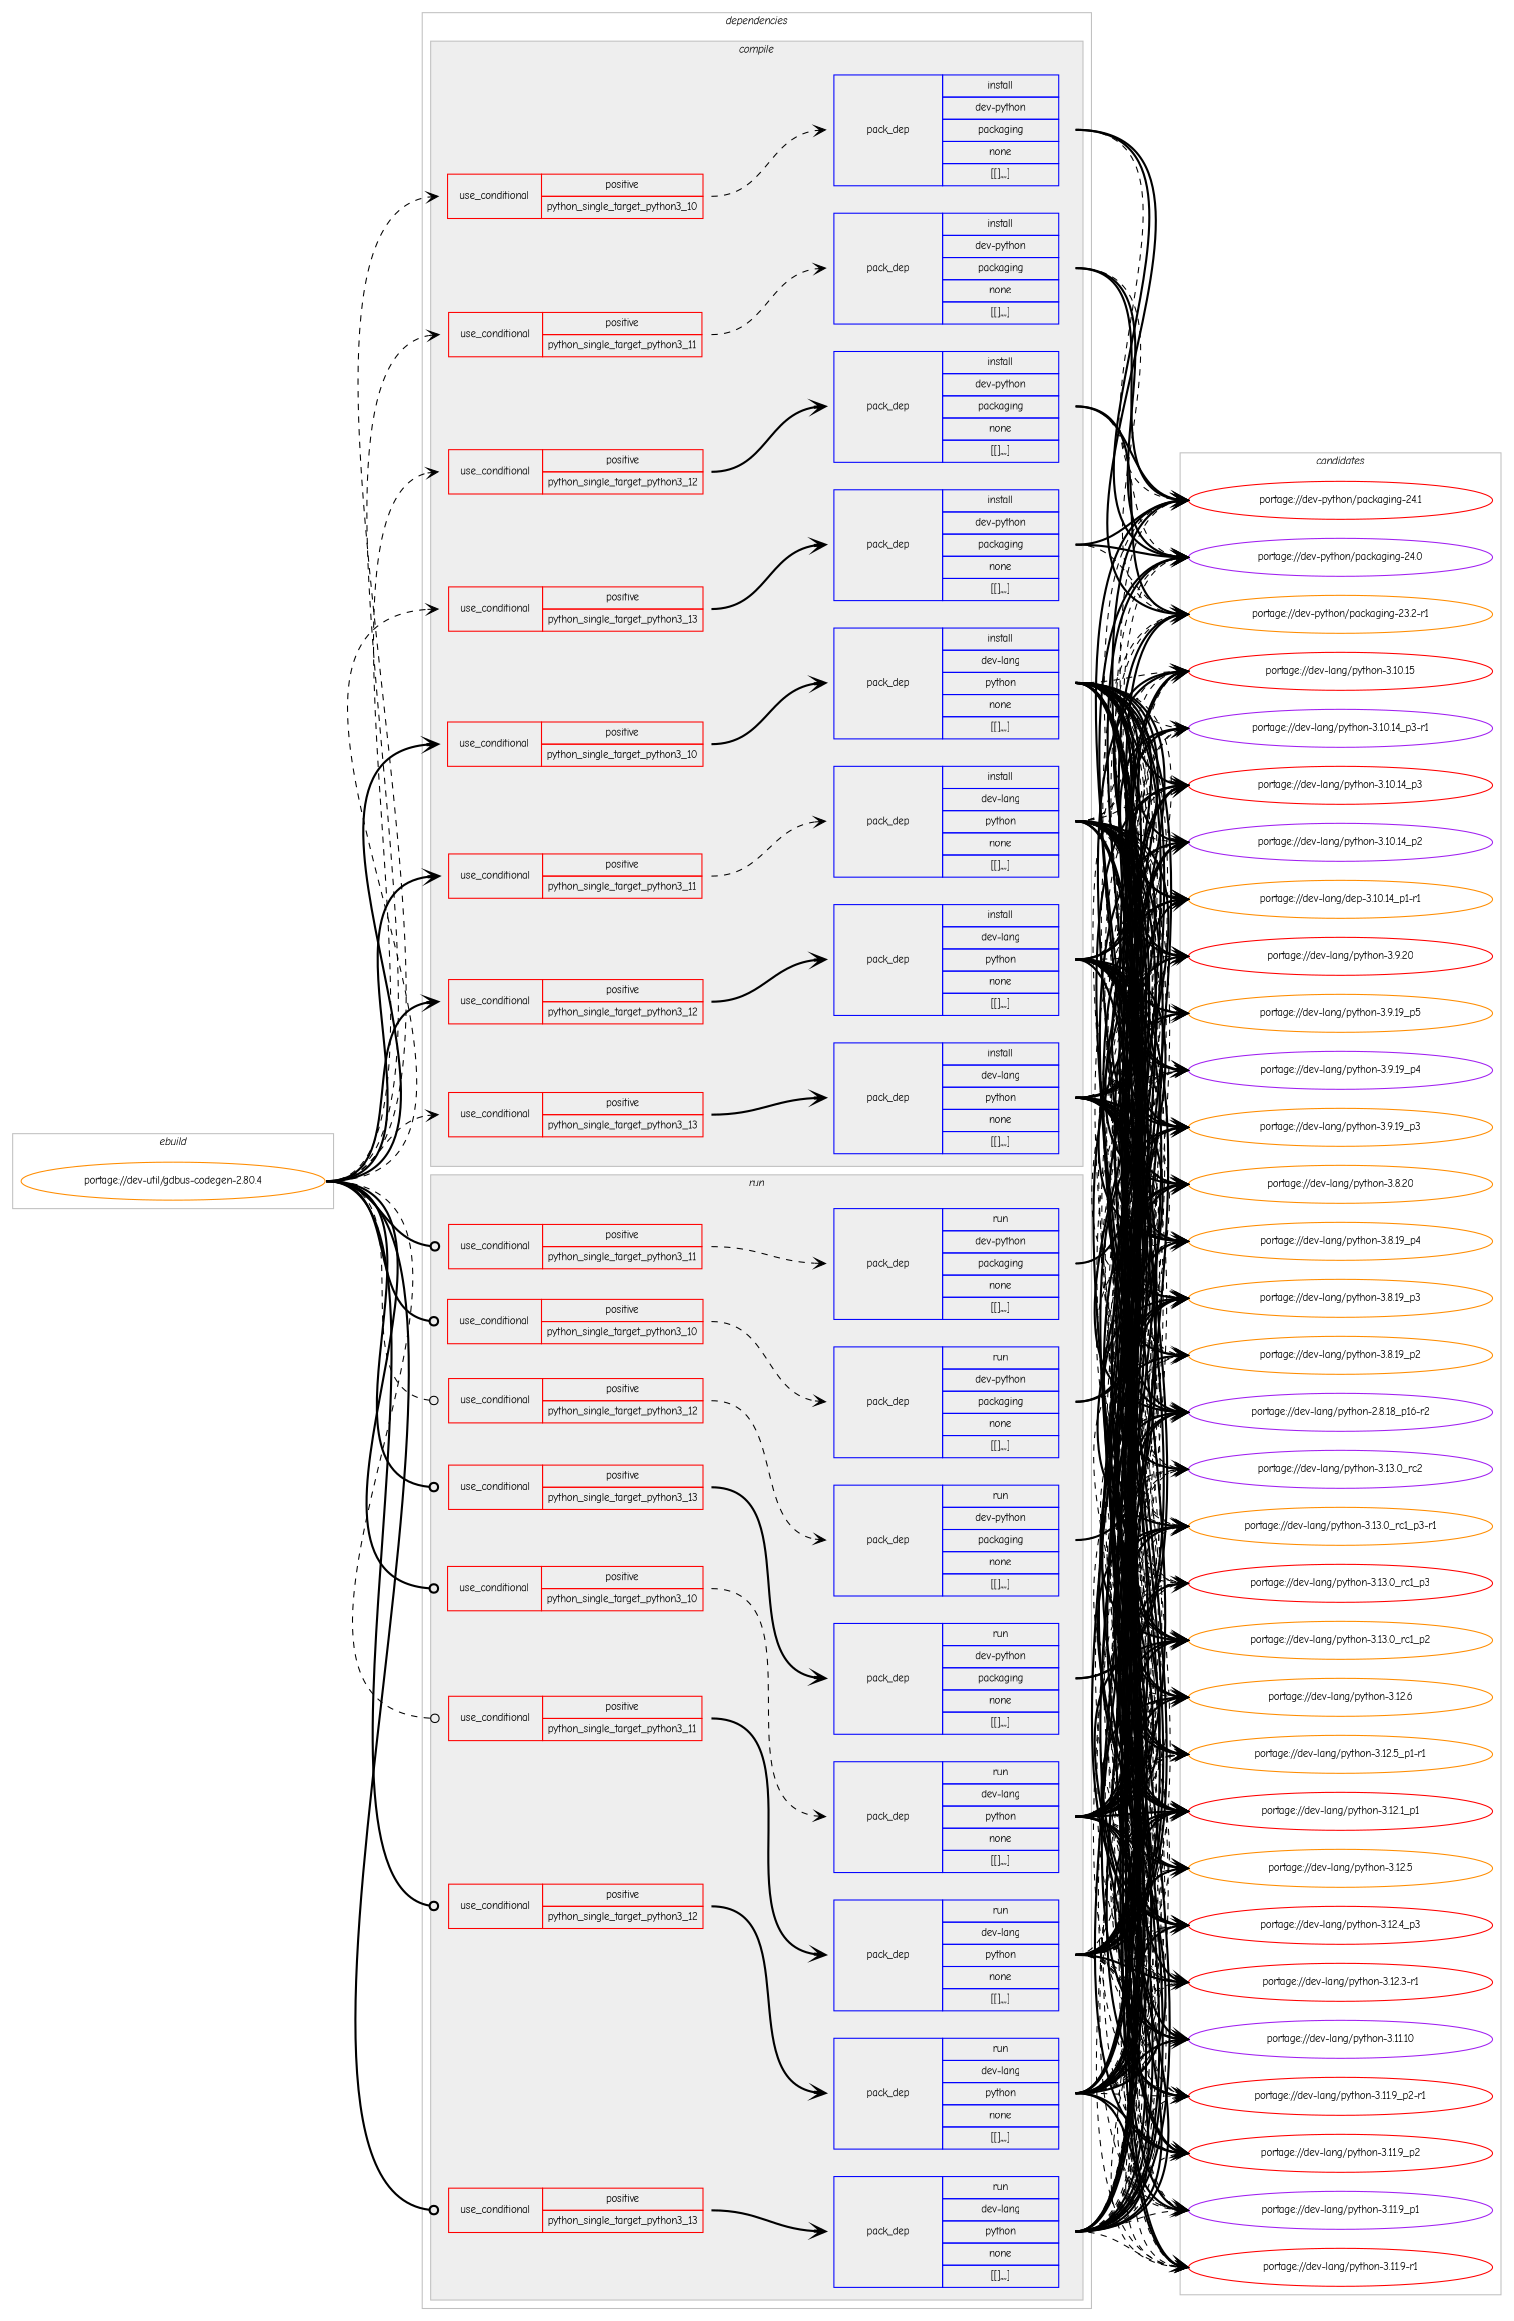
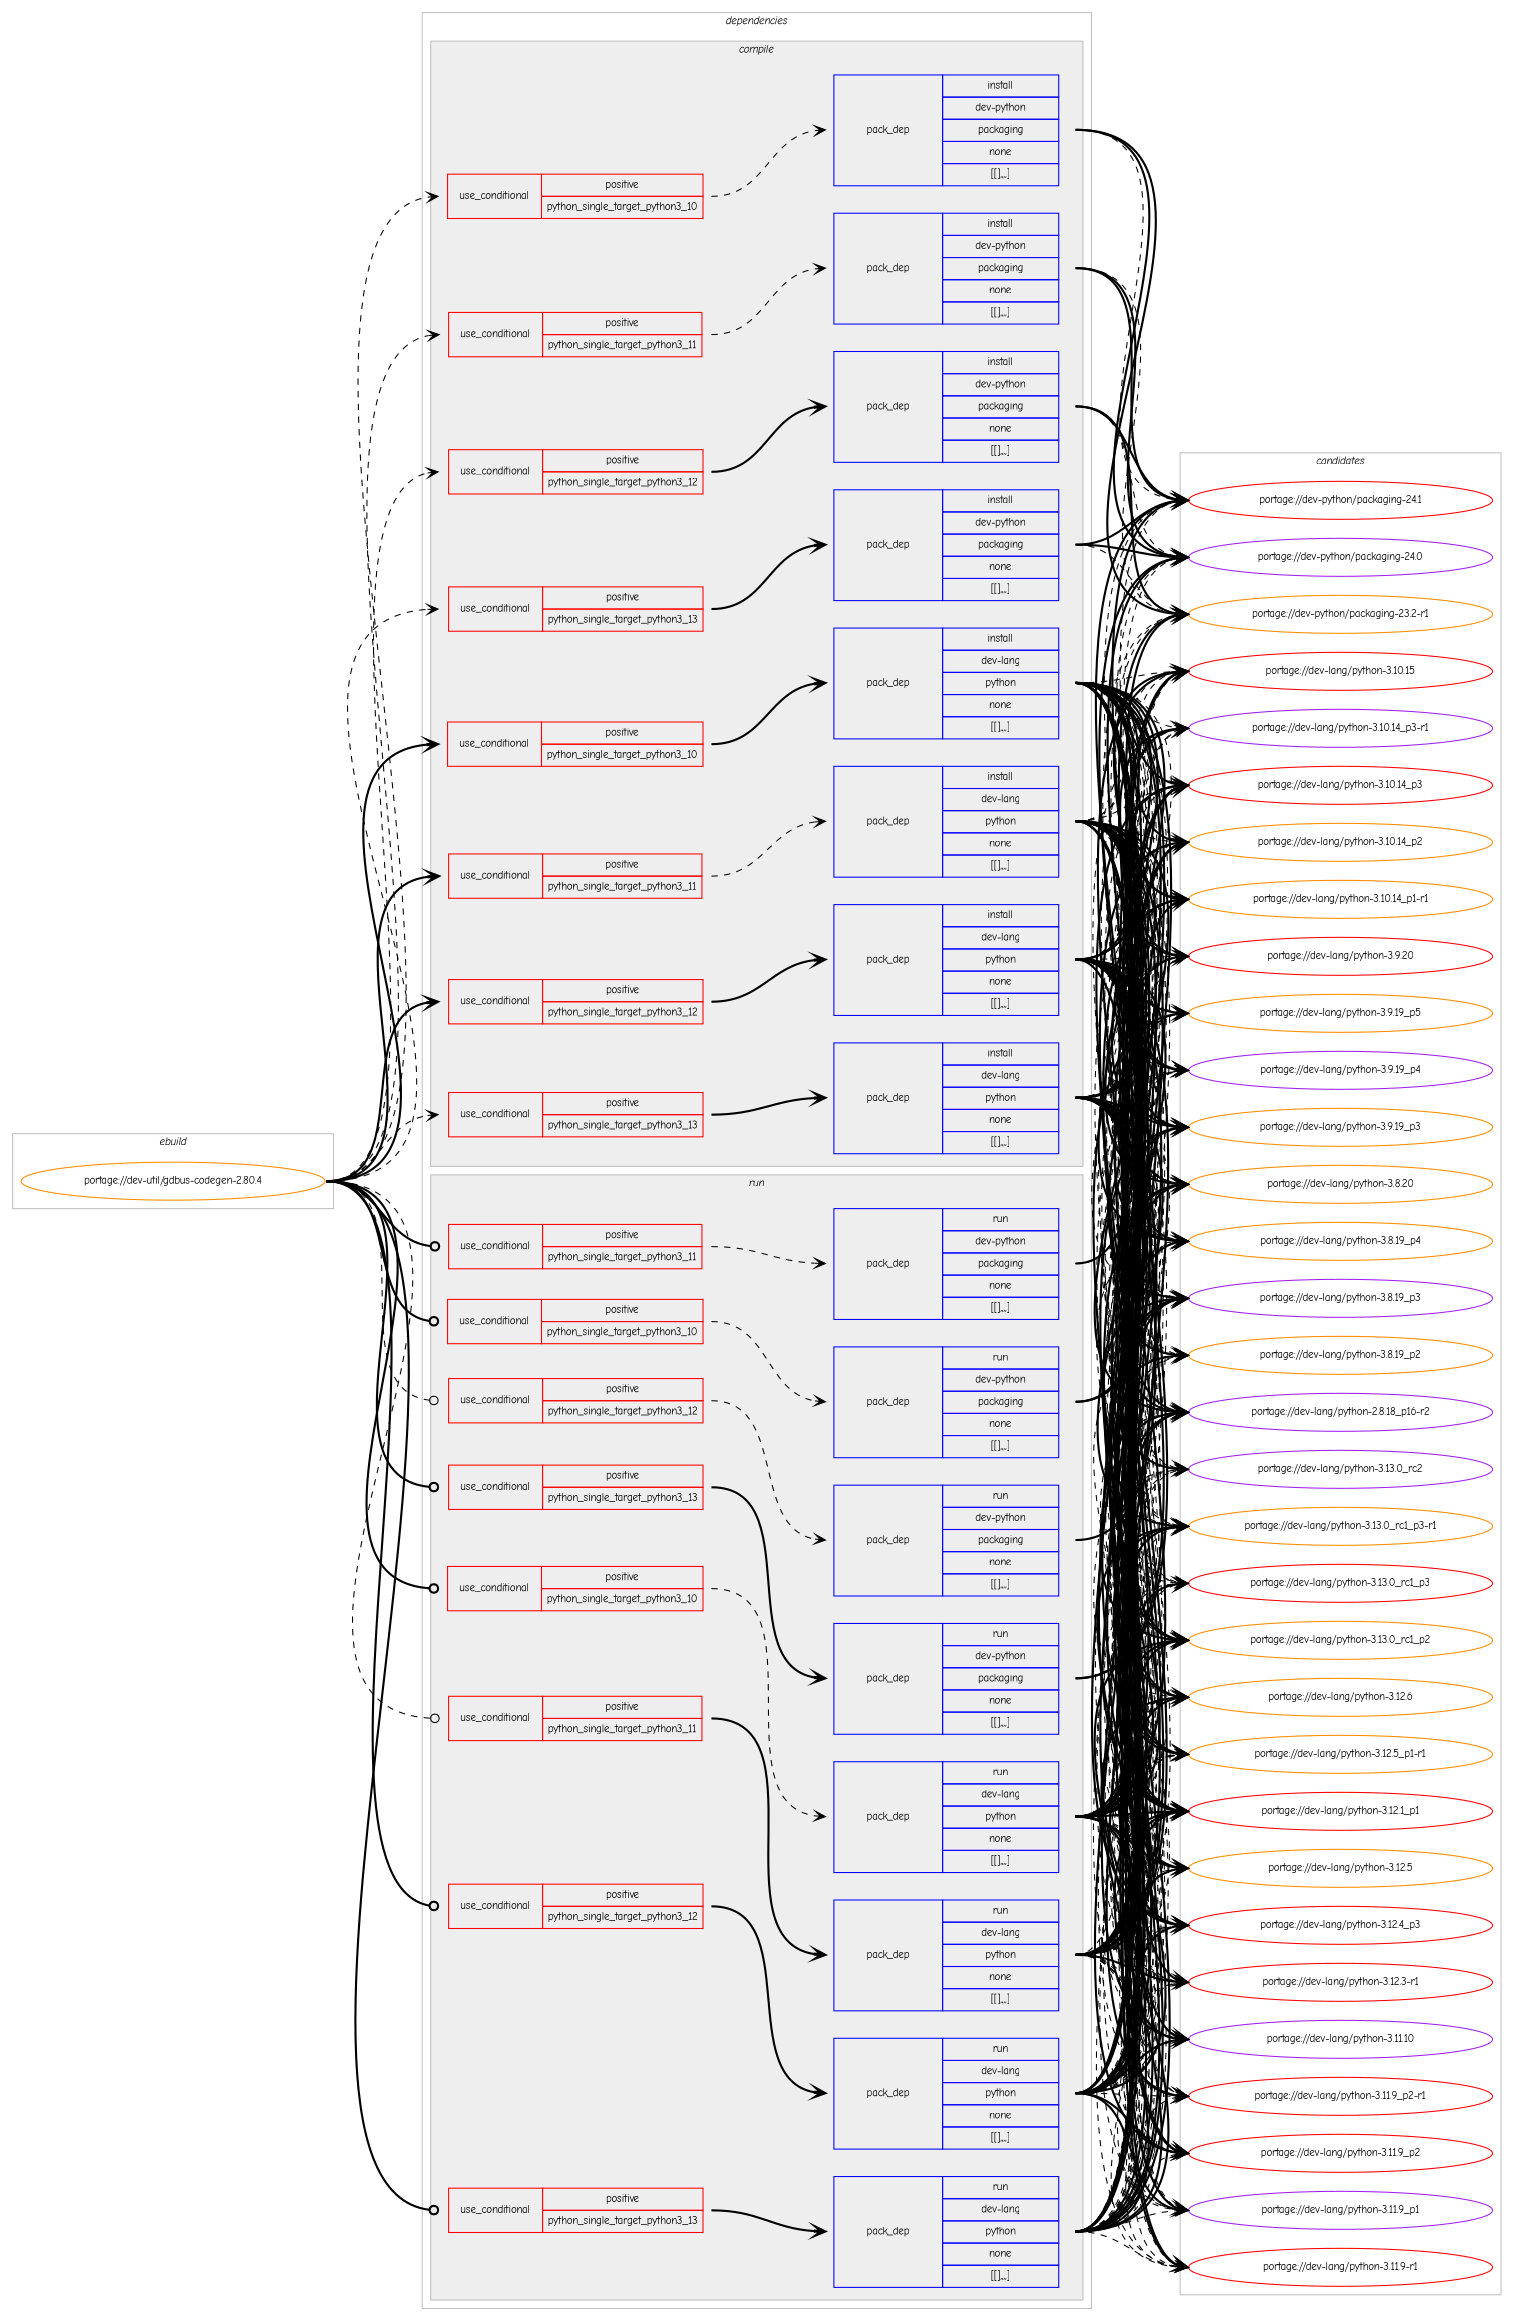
node "portage://dev-lang/python-3.10.14_p2": color purple -> darkorange
node "portage://dev-lang/dep-3.10.14_p1-r1": label "portage://dev-lang/dep-3.10.14_p1-r1" -> "portage://dev-lang/python-3.10.14_p1-r1"
node "portage://dev-lang/python-3.8.19_p3": color darkorange -> purple
